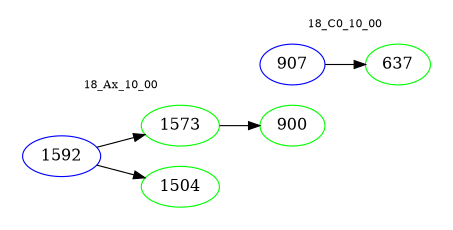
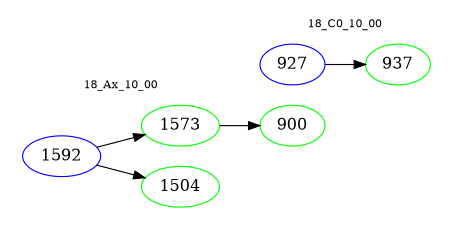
node "907": label "907" -> "927"
node "637": label "637" -> "937"
